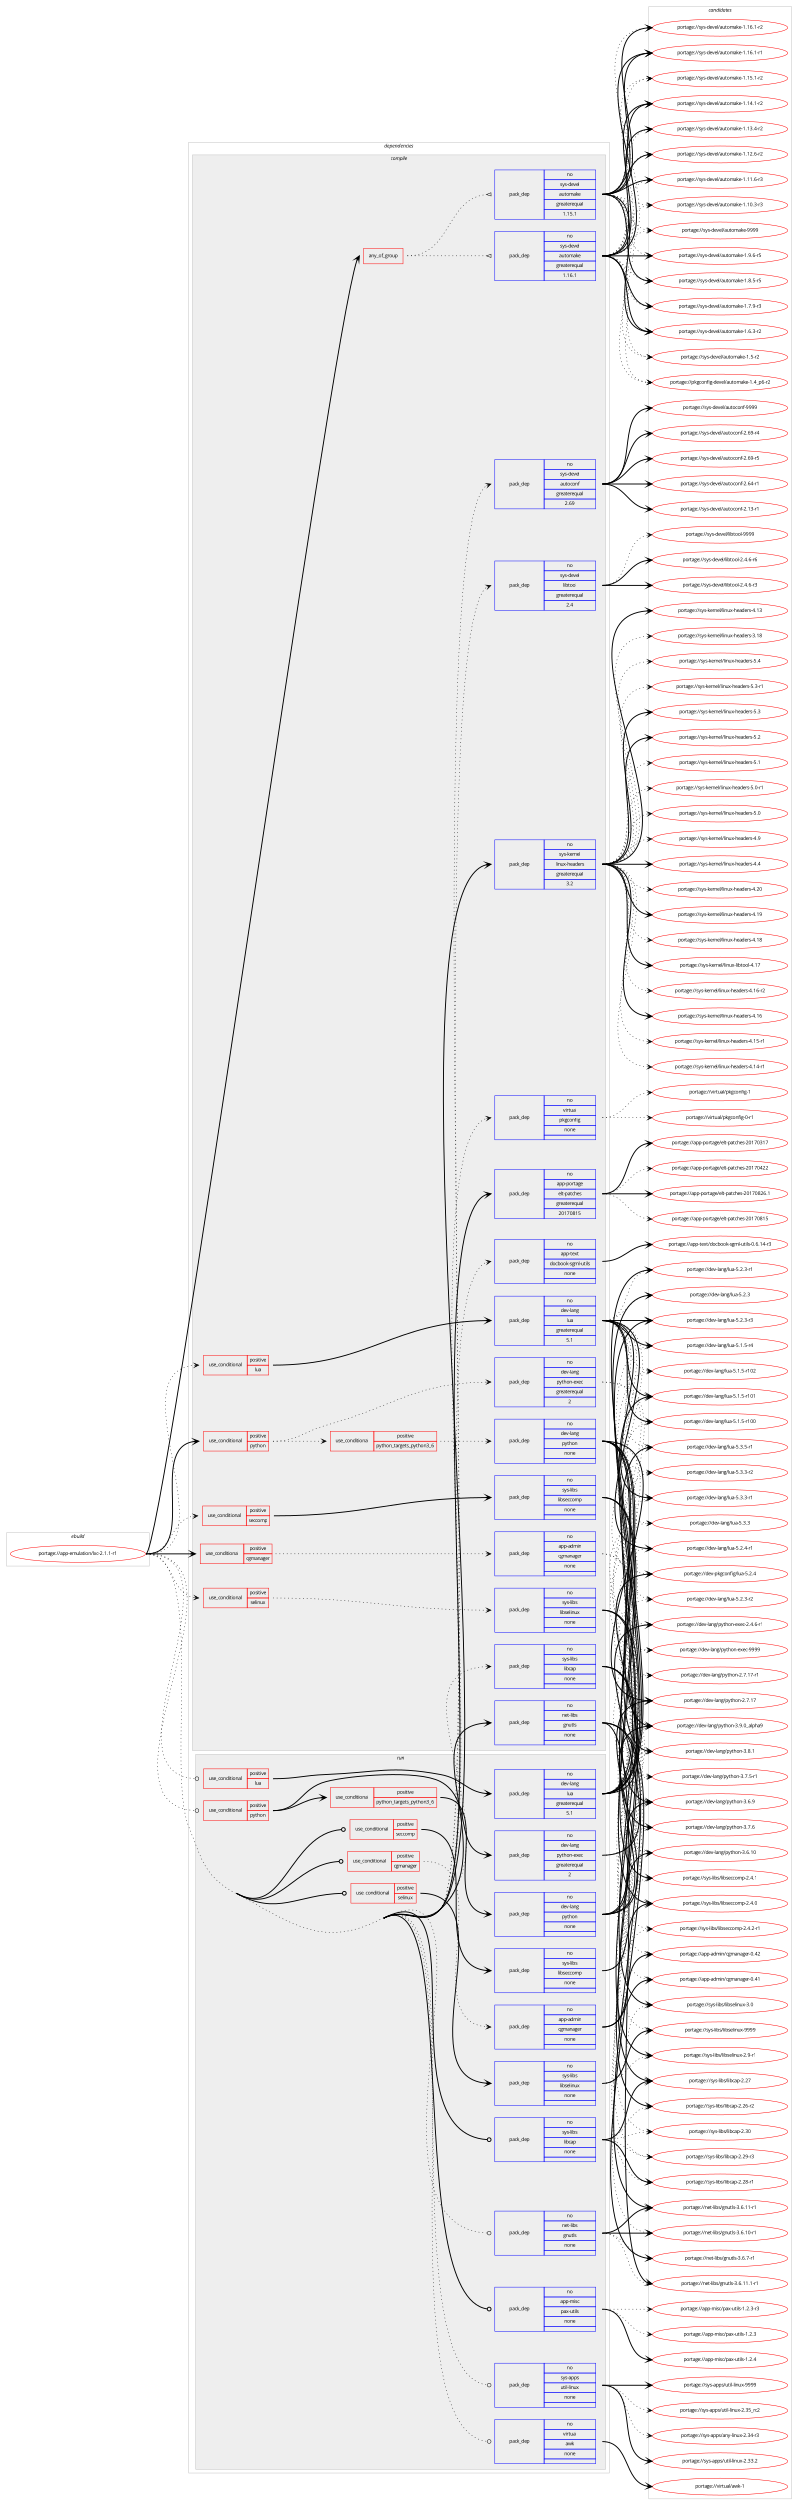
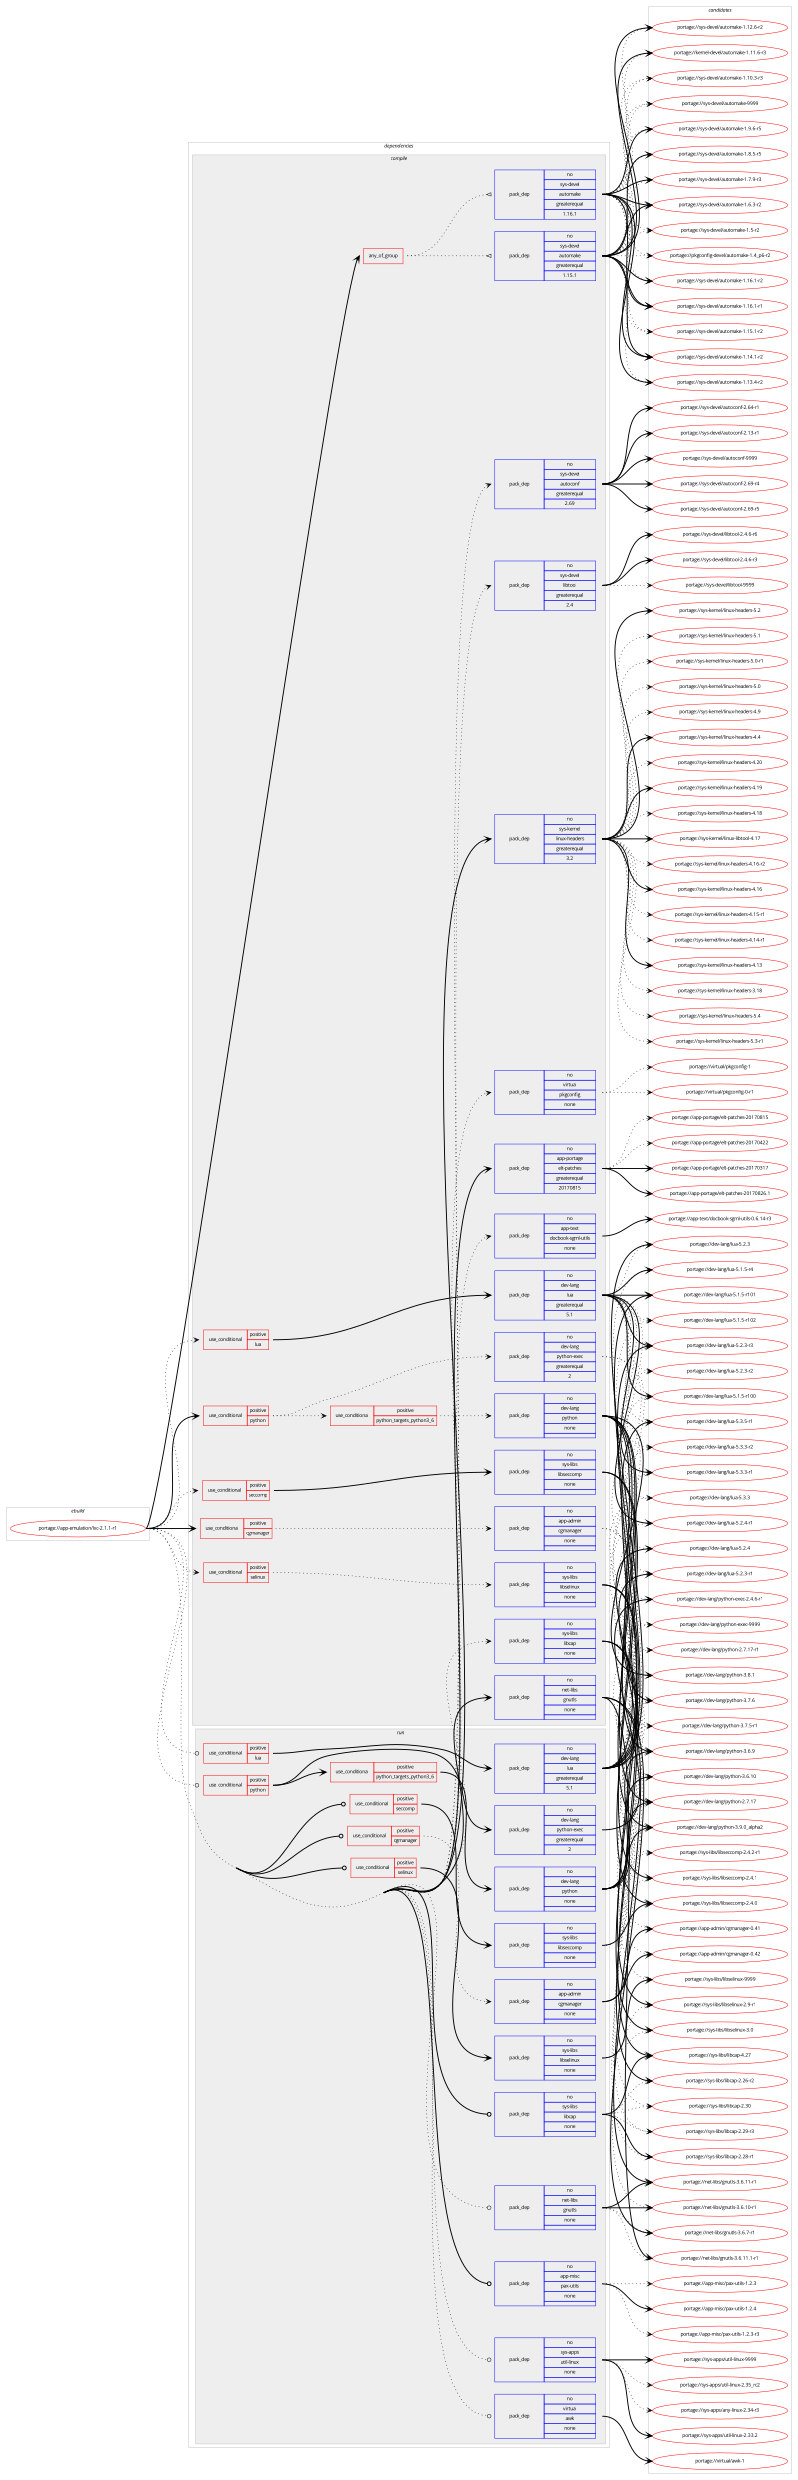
node "portage://sys-devel/automake-1.11.6-r3": label "portage://sys-devel/automake-1.11.6-r3" -> "portage://kernel-devel/automake-1.11.6-r3"
node "portage://sys-kernel/linux-headers-5.3": removed
node "portage://dev-pkgconfig/lua-5.2.4": label "portage://dev-pkgconfig/lua-5.2.4" -> "portage://dev-lang/lua-5.2.4"
node "portage://dev-lang/python-3.9.0_alpha9": label "portage://dev-lang/python-3.9.0_alpha9" -> "portage://dev-lang/python-3.9.0_alpha2"
node "portage://sys-libs/libcap-2.27": label "portage://sys-libs/libcap-2.27" -> "portage://sys-libs/libcap-4.27"
